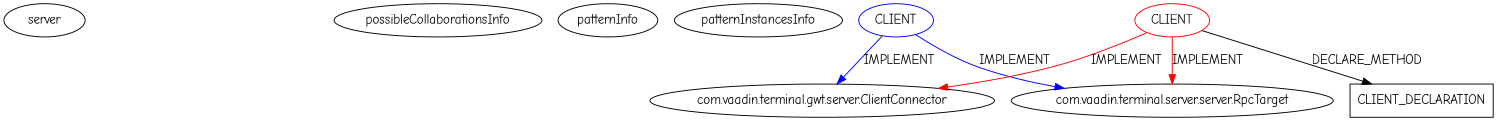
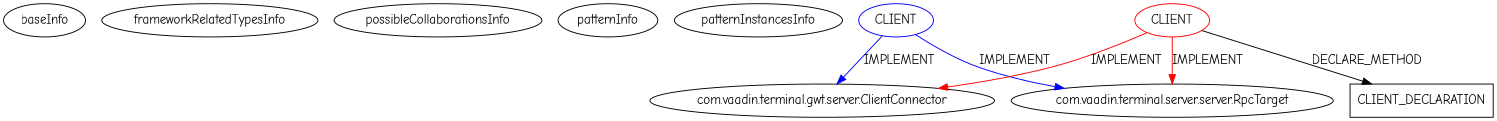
node "server": label "server" -> "baseInfo"
node "frameworkRelatedTypesInfo": added
